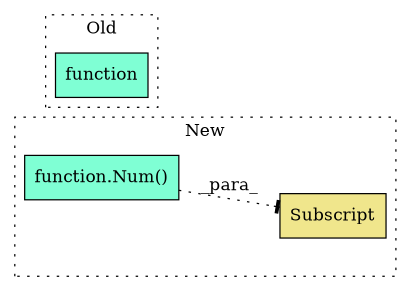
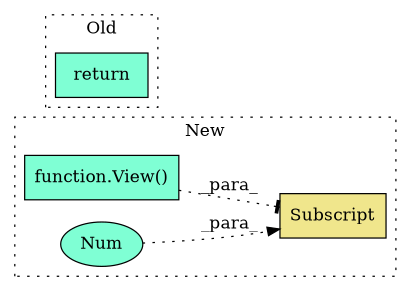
node "function": label "function" -> "return"
node "function.Num()": label "function.Num()" -> "function.View()"
node "Num": added
